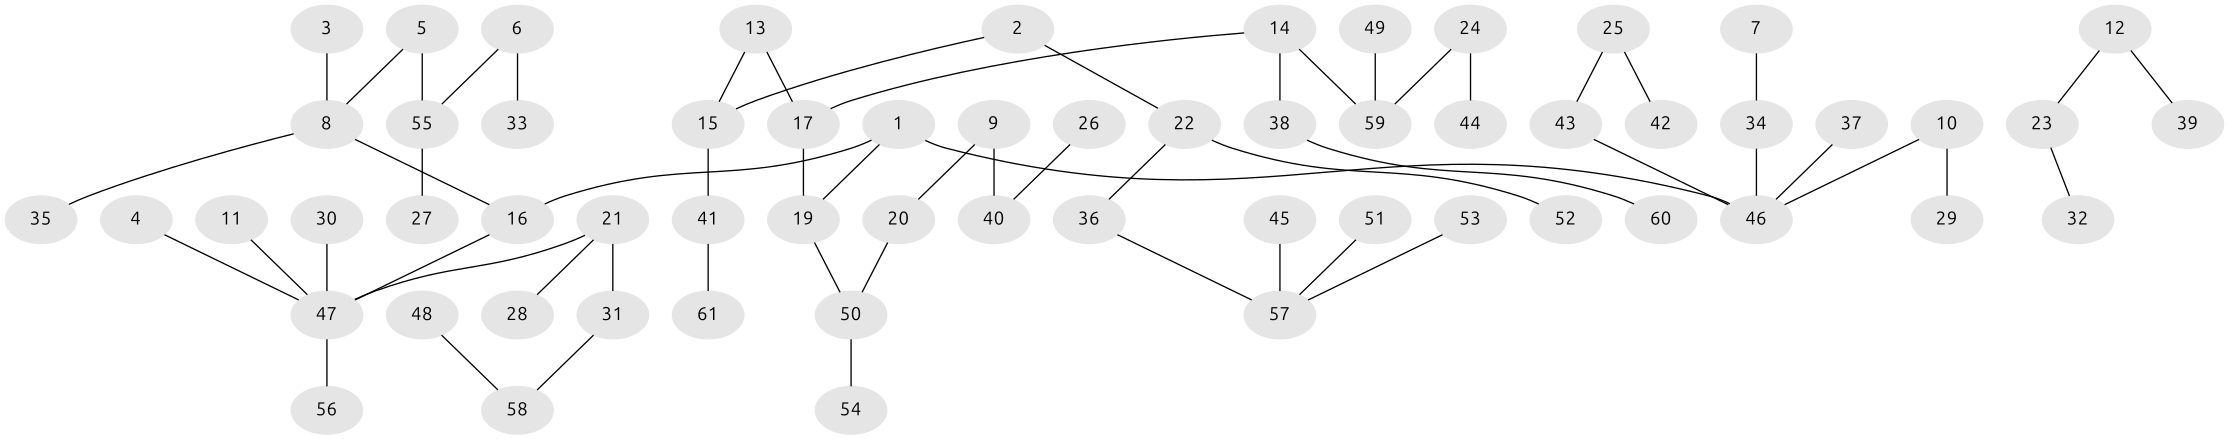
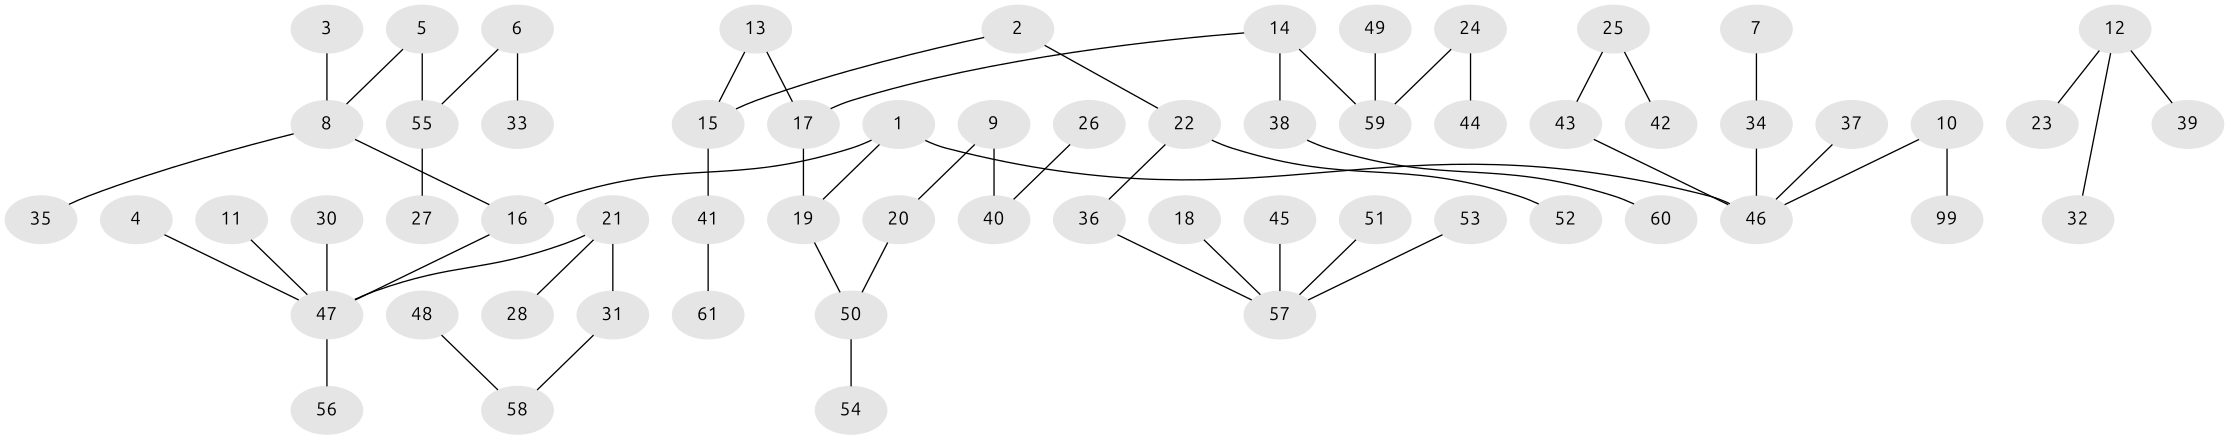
edge "23" -- "32": now "12" -- "32"
node "18": added
node "29": label "29" -> "99"
